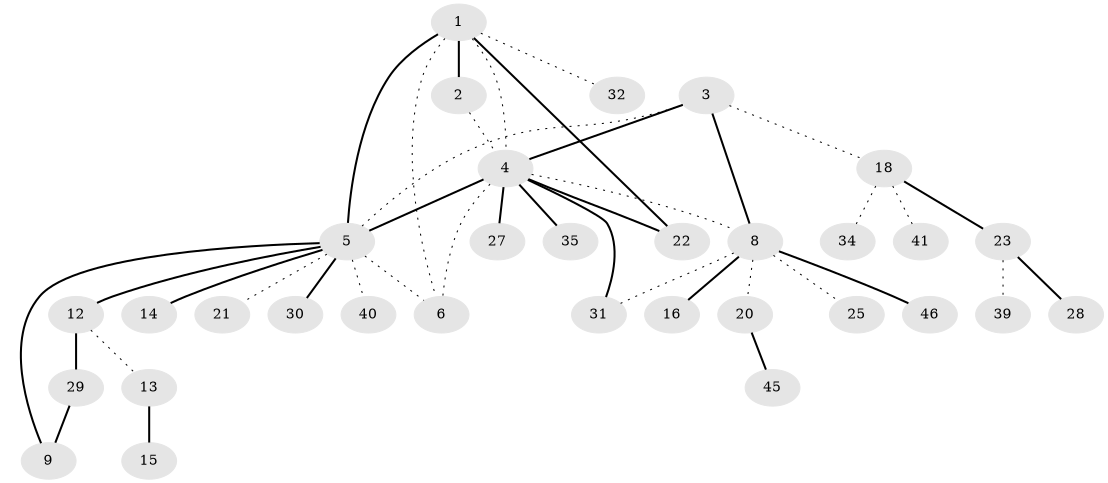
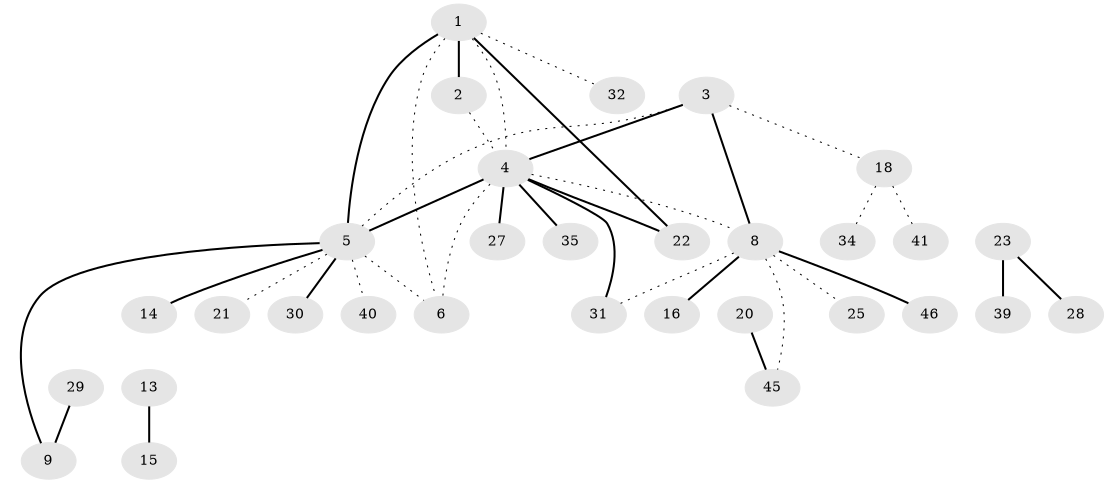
edge "18" -- "23": removed
edge "8" -- "20": now "8" -- "45"
edge "23" -- "39": style dotted -> bold
node "12": removed
